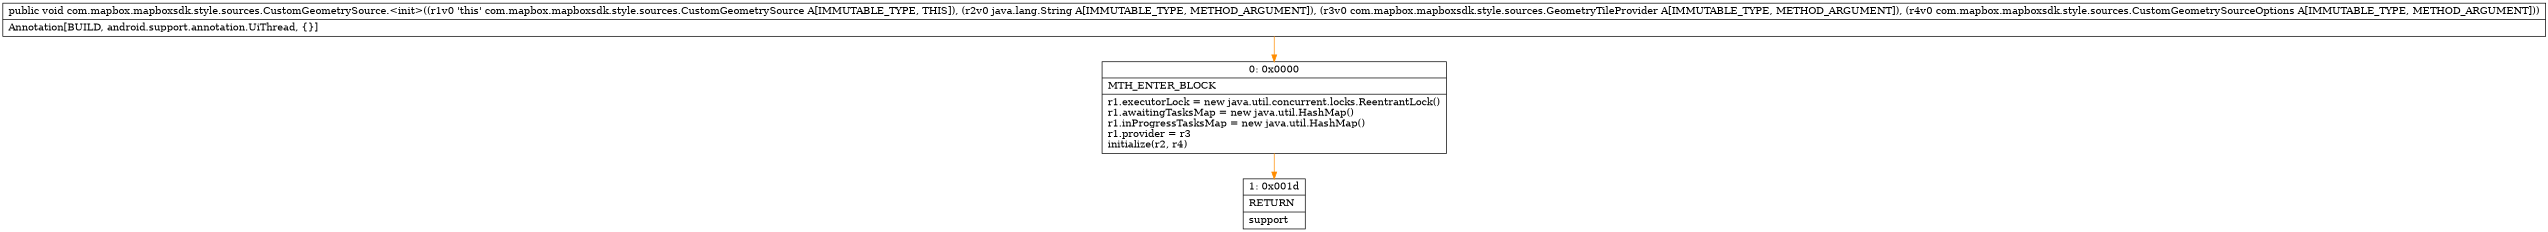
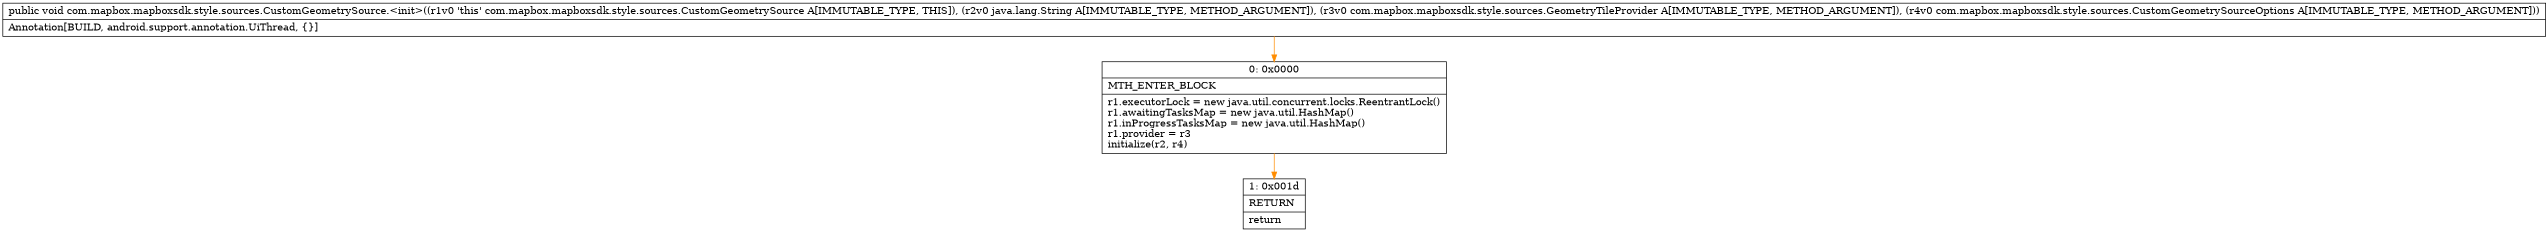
node "1: 0x001d": text "support" -> "return"
